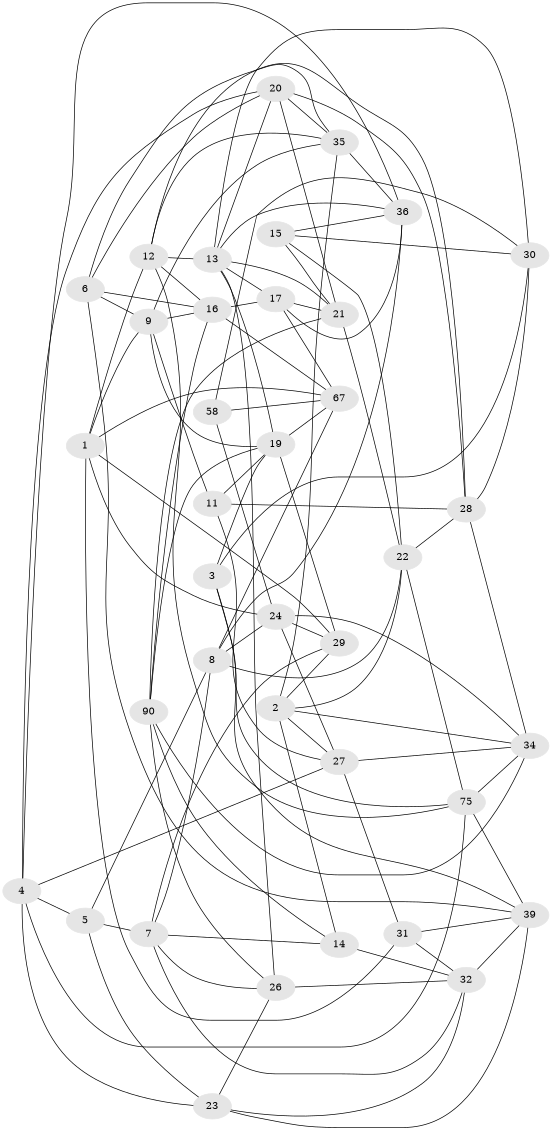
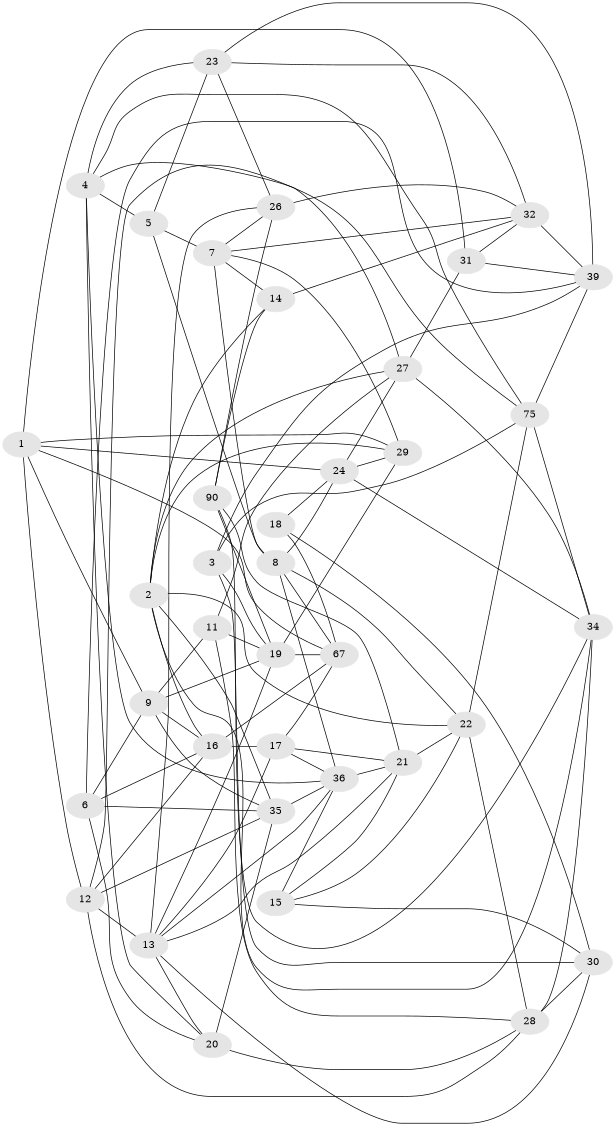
edge "20" -- "21": now "36" -- "21"
node "58": label "58" -> "18"
edge "16" -- "90": now "16" -- "2"
